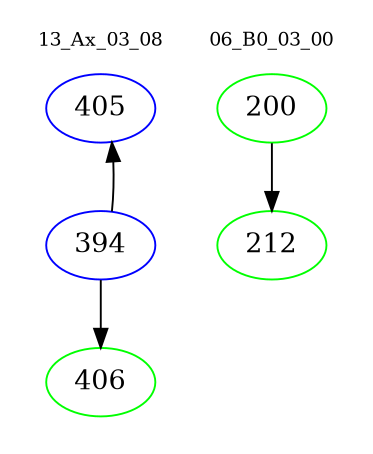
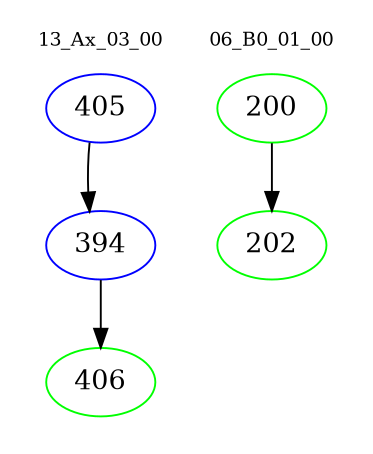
cluster "13_Ax_03_08": label "13_Ax_03_08" -> "13_Ax_03_00"
cluster "06_B0_03_00": label "06_B0_03_00" -> "06_B0_01_00"
edge "394" -> "405": reversed
node "212": label "212" -> "202"
